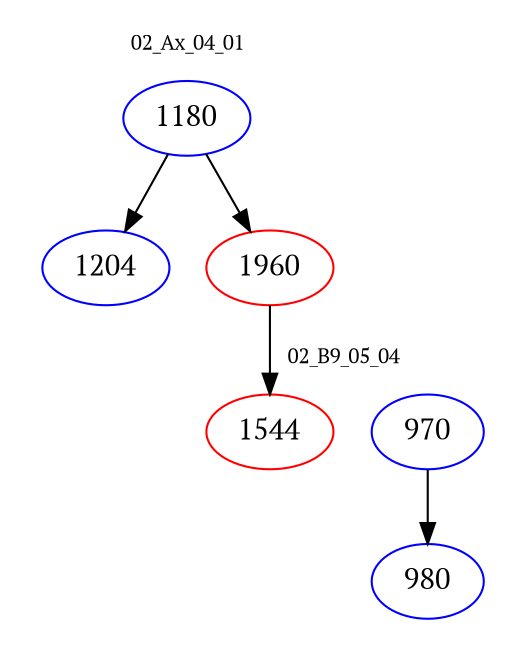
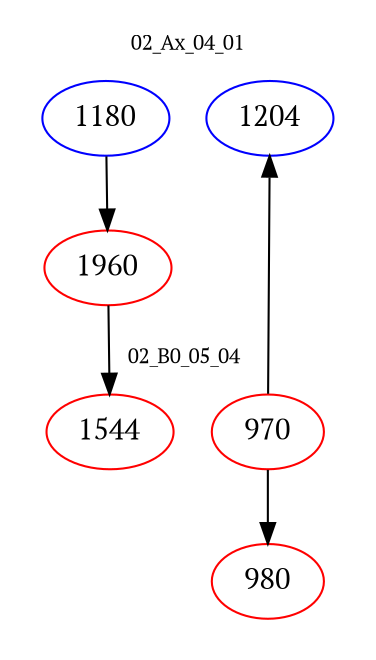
edge "1180" -> "1204": now "970" -> "1204"
cluster "02_B9_05_04": label "02_B9_05_04" -> "02_B0_05_04"
node "970": color blue -> red
node "980": color blue -> red
